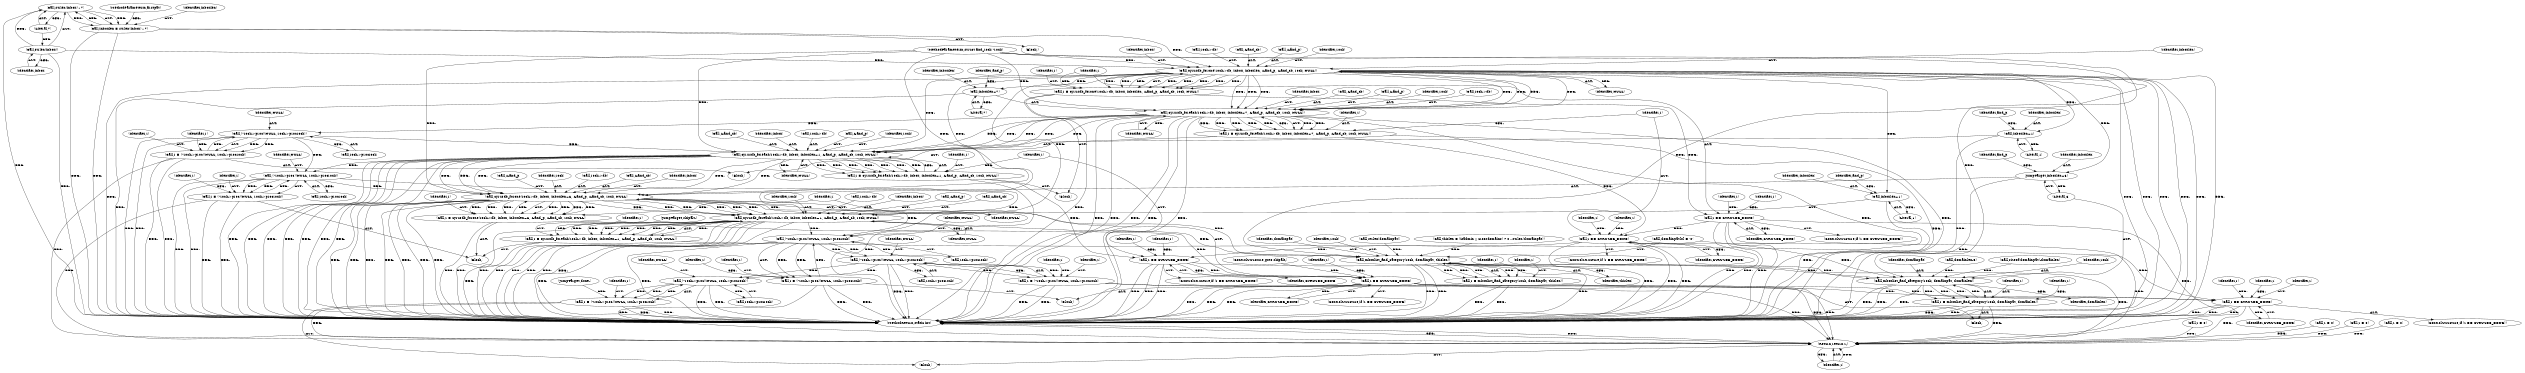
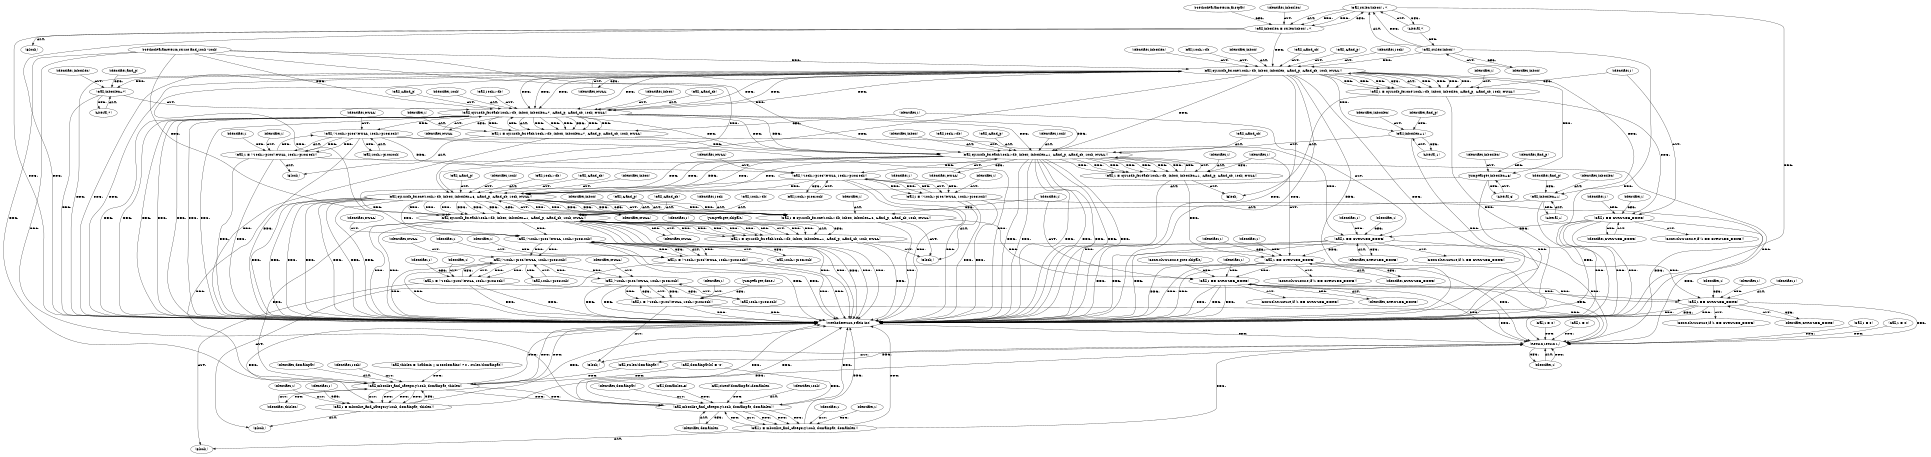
edge "(Call,domainpat[0] = '0')" -> "(Call,mboxlist_find_category(rock, domainpat, thislen))": label "AST: " -> "DDG: "
edge "(Literal,6)" -> "(Call,mboxlist_find_category(rock, domainpat, domainlen))": now "(Identifier,domainlen)" -> "(Call,mboxlist_find_category(rock, domainpat, domainlen))"
edge "(Return,return r;)" -> "(MethodReturn,static int)": now "(Return,return r;)" -> "(Call,strlen(domainpat))"
